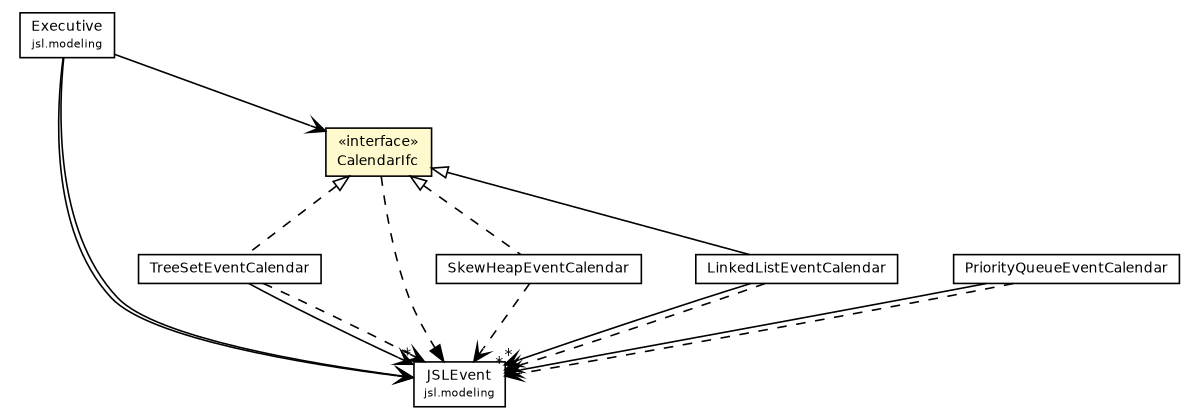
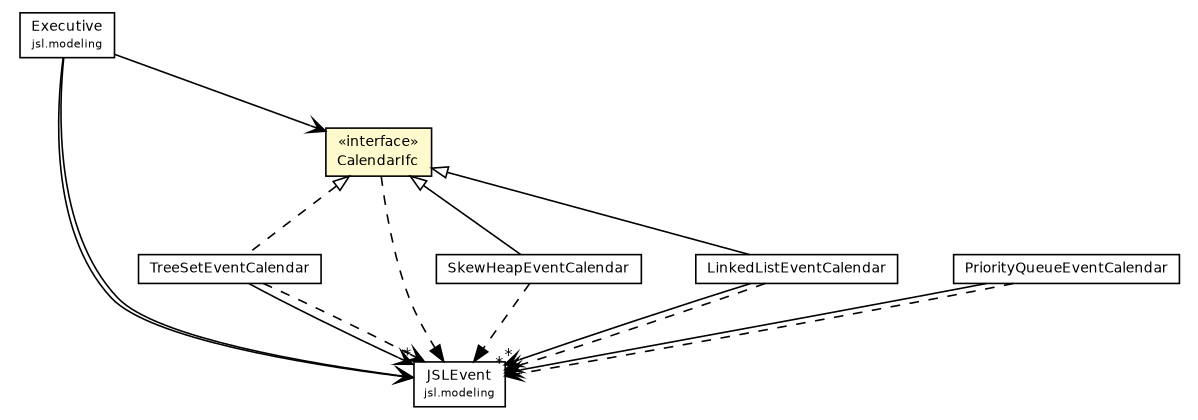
edge "SkewHeapEventCalendar" -> "CalendarIfc": style dashed -> solid
edge "SkewHeapEventCalendar" -> "JSLEvent": arrowhead open -> normal
